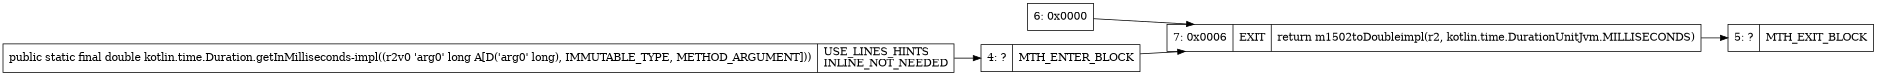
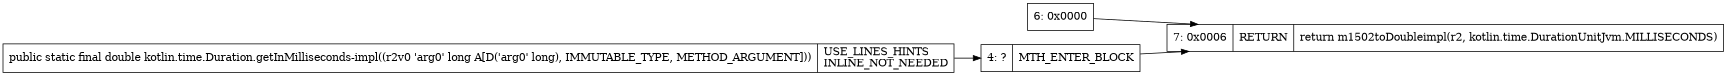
node "7: 0x0006": text "EXIT" -> "RETURN"
node "5: ?": removed
